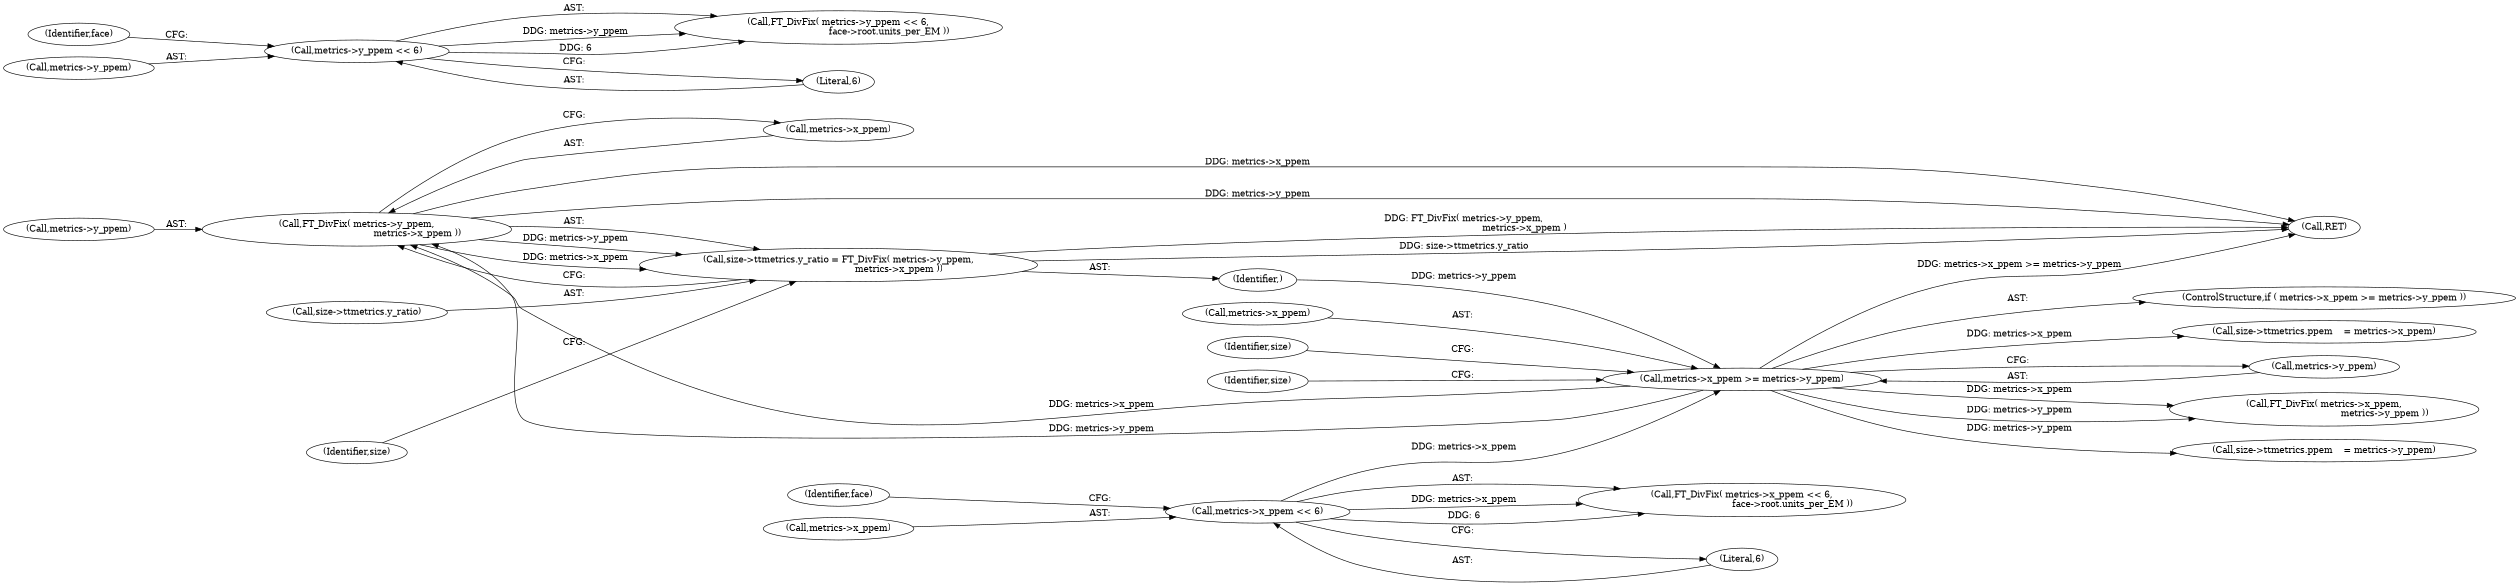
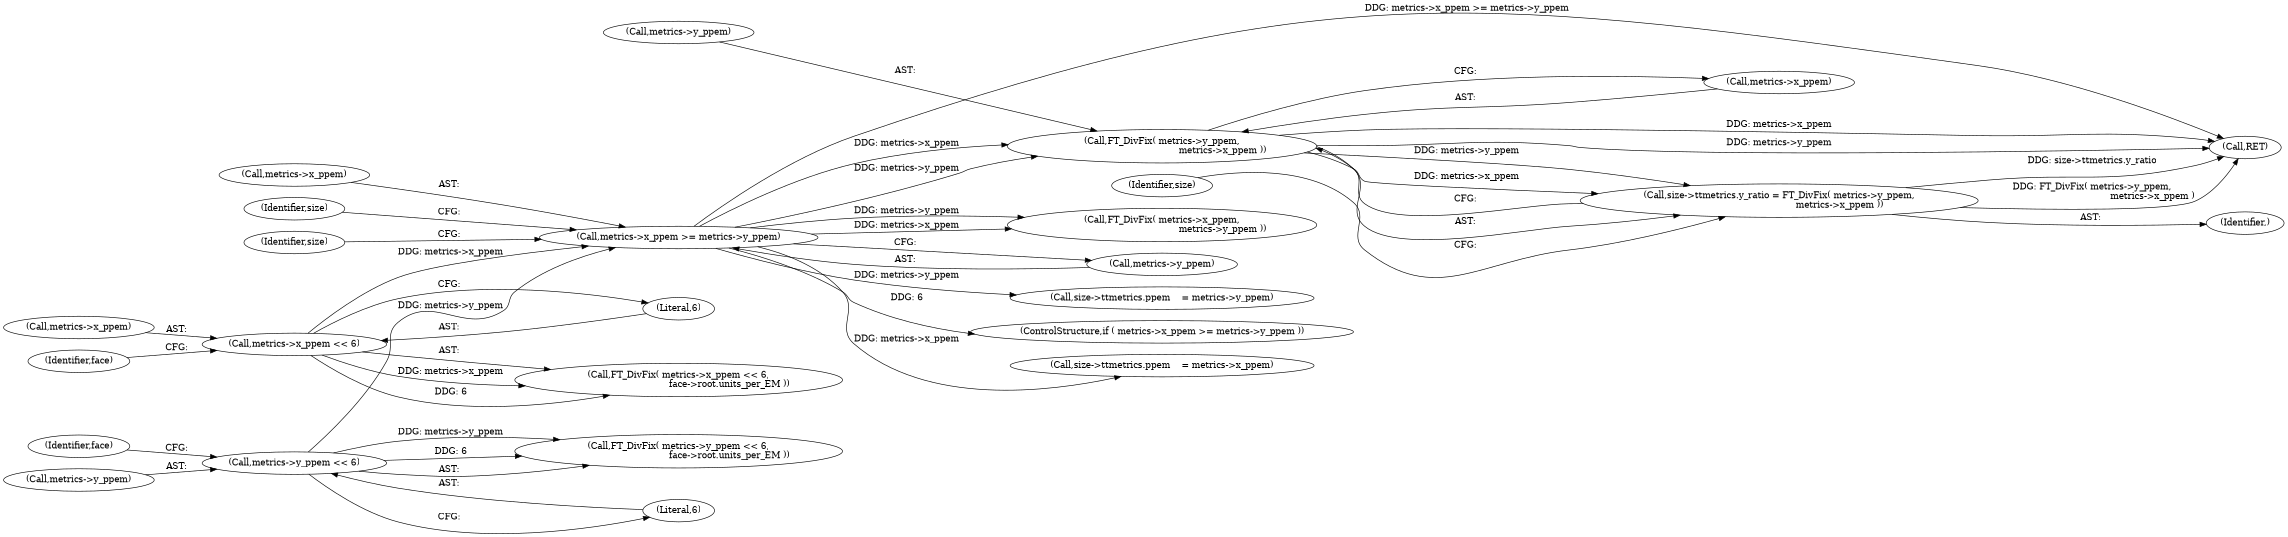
edge "(Identifier,)" -> "(Call,metrics->x_ppem >= metrics->y_ppem)": now "(Call,metrics->y_ppem << 6)" -> "(Call,metrics->x_ppem >= metrics->y_ppem)"
edge "(Call,metrics->x_ppem >= metrics->y_ppem)" -> "(ControlStructure,if ( metrics->x_ppem >= metrics->y_ppem ))": label "AST: " -> "DDG: 6"
node "(Call,size->ttmetrics.y_ratio)": removed
